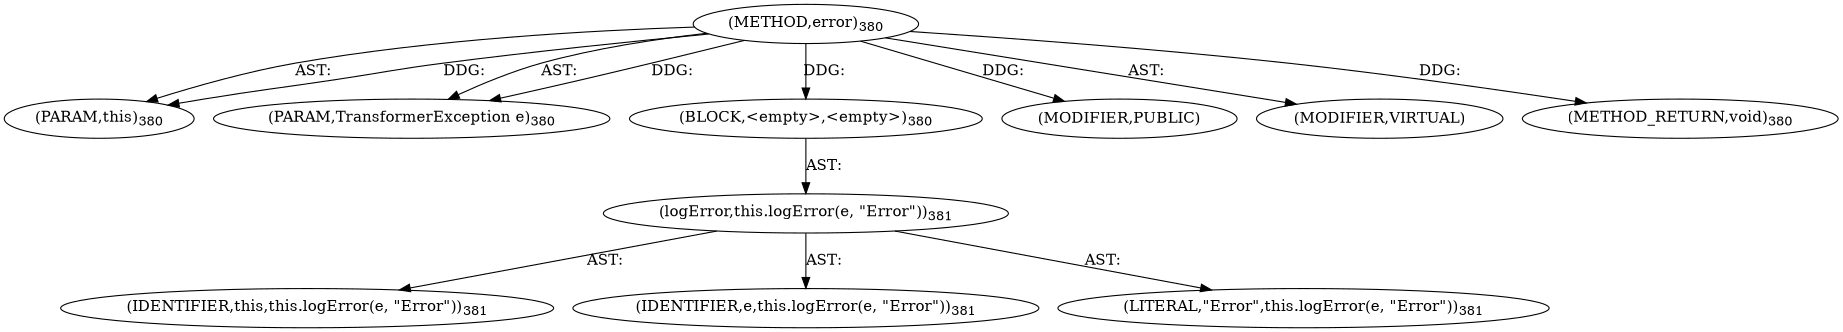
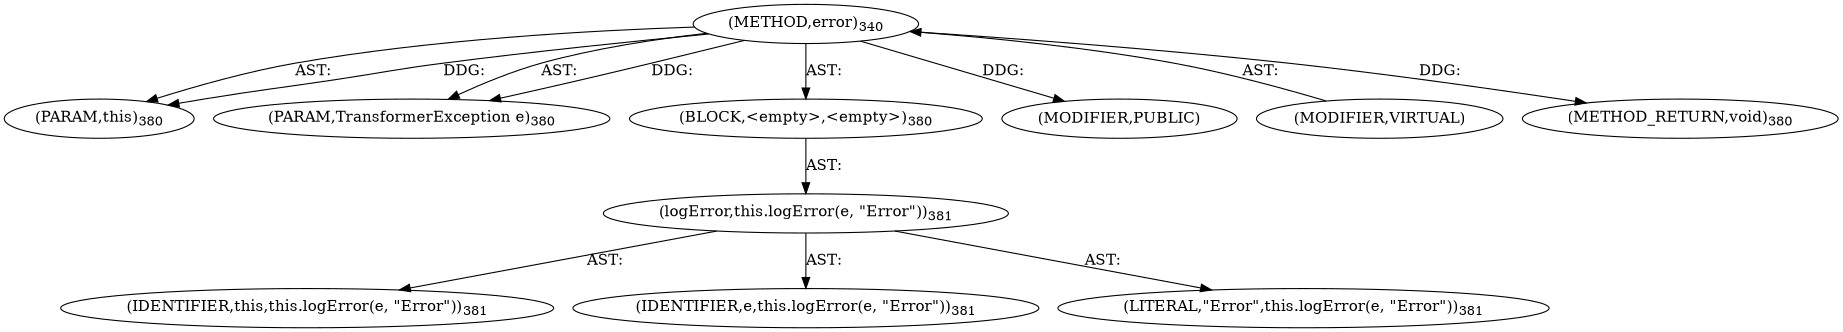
node "(METHOD,error)": text "380" -> "340"
edge "(METHOD,error)" -> "(MODIFIER,VIRTUAL)": reversed
edge "(METHOD,error)" -> "(BLOCK,<empty>,<empty>)": label "DDG: " -> "AST: "
